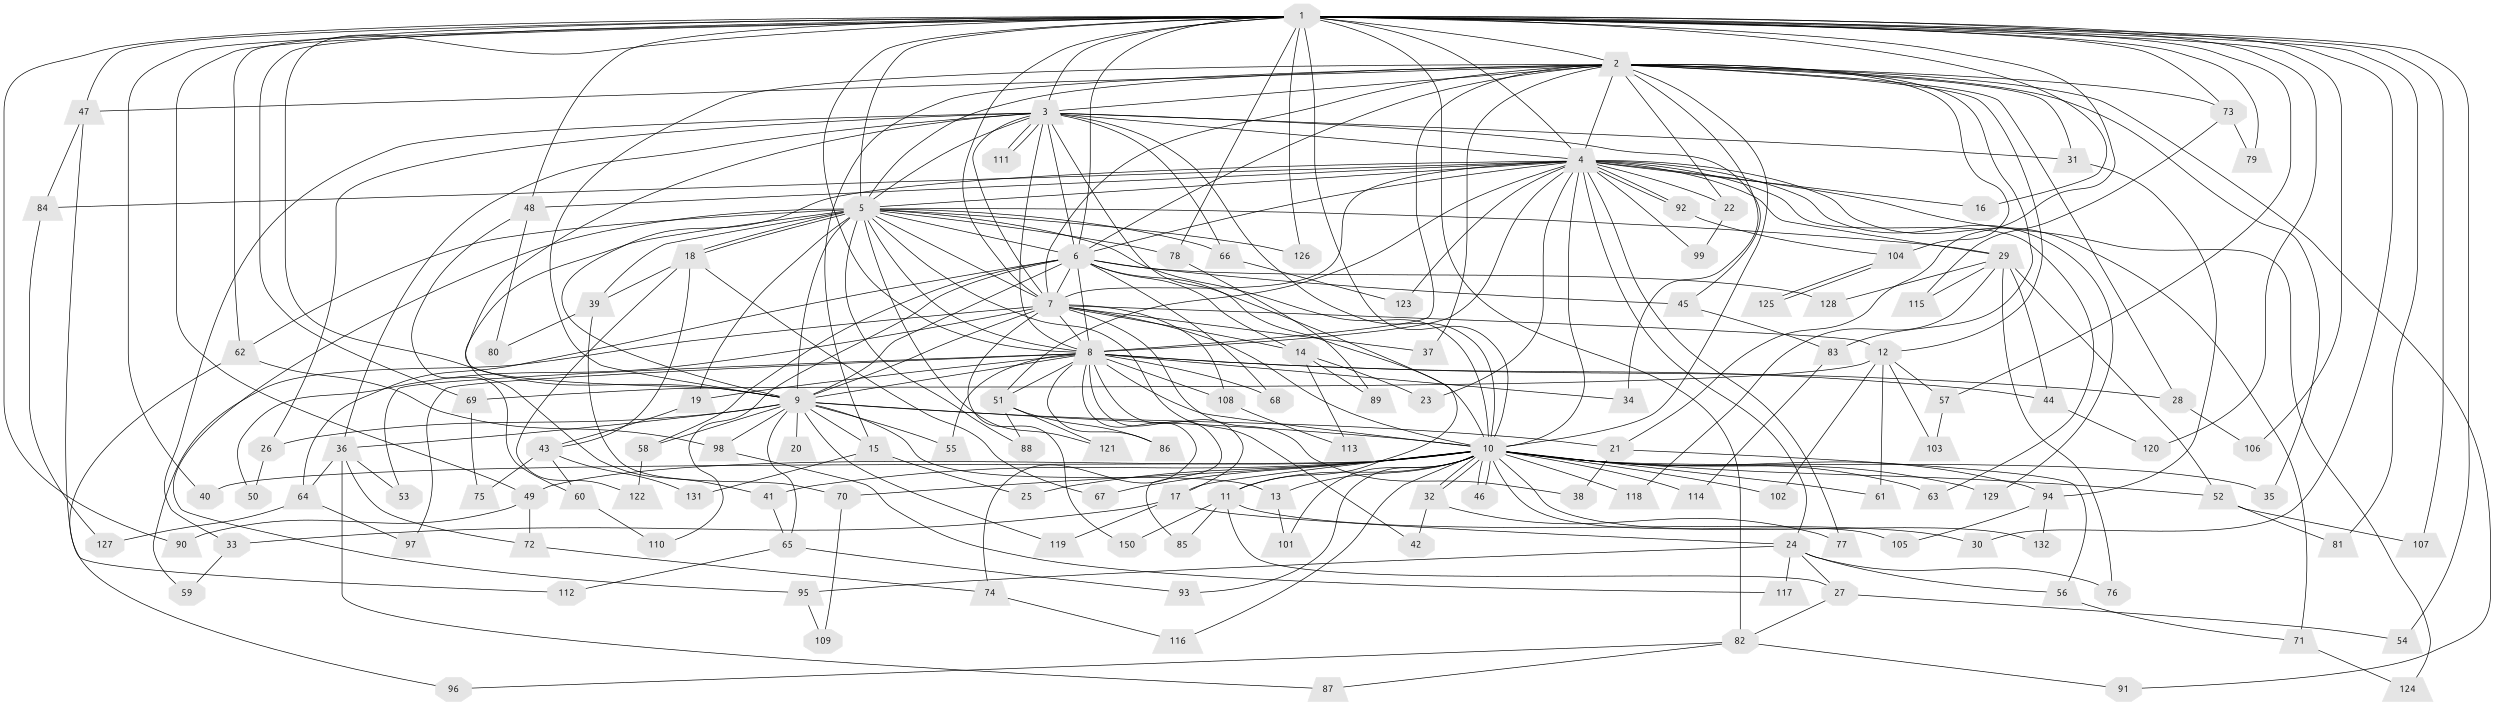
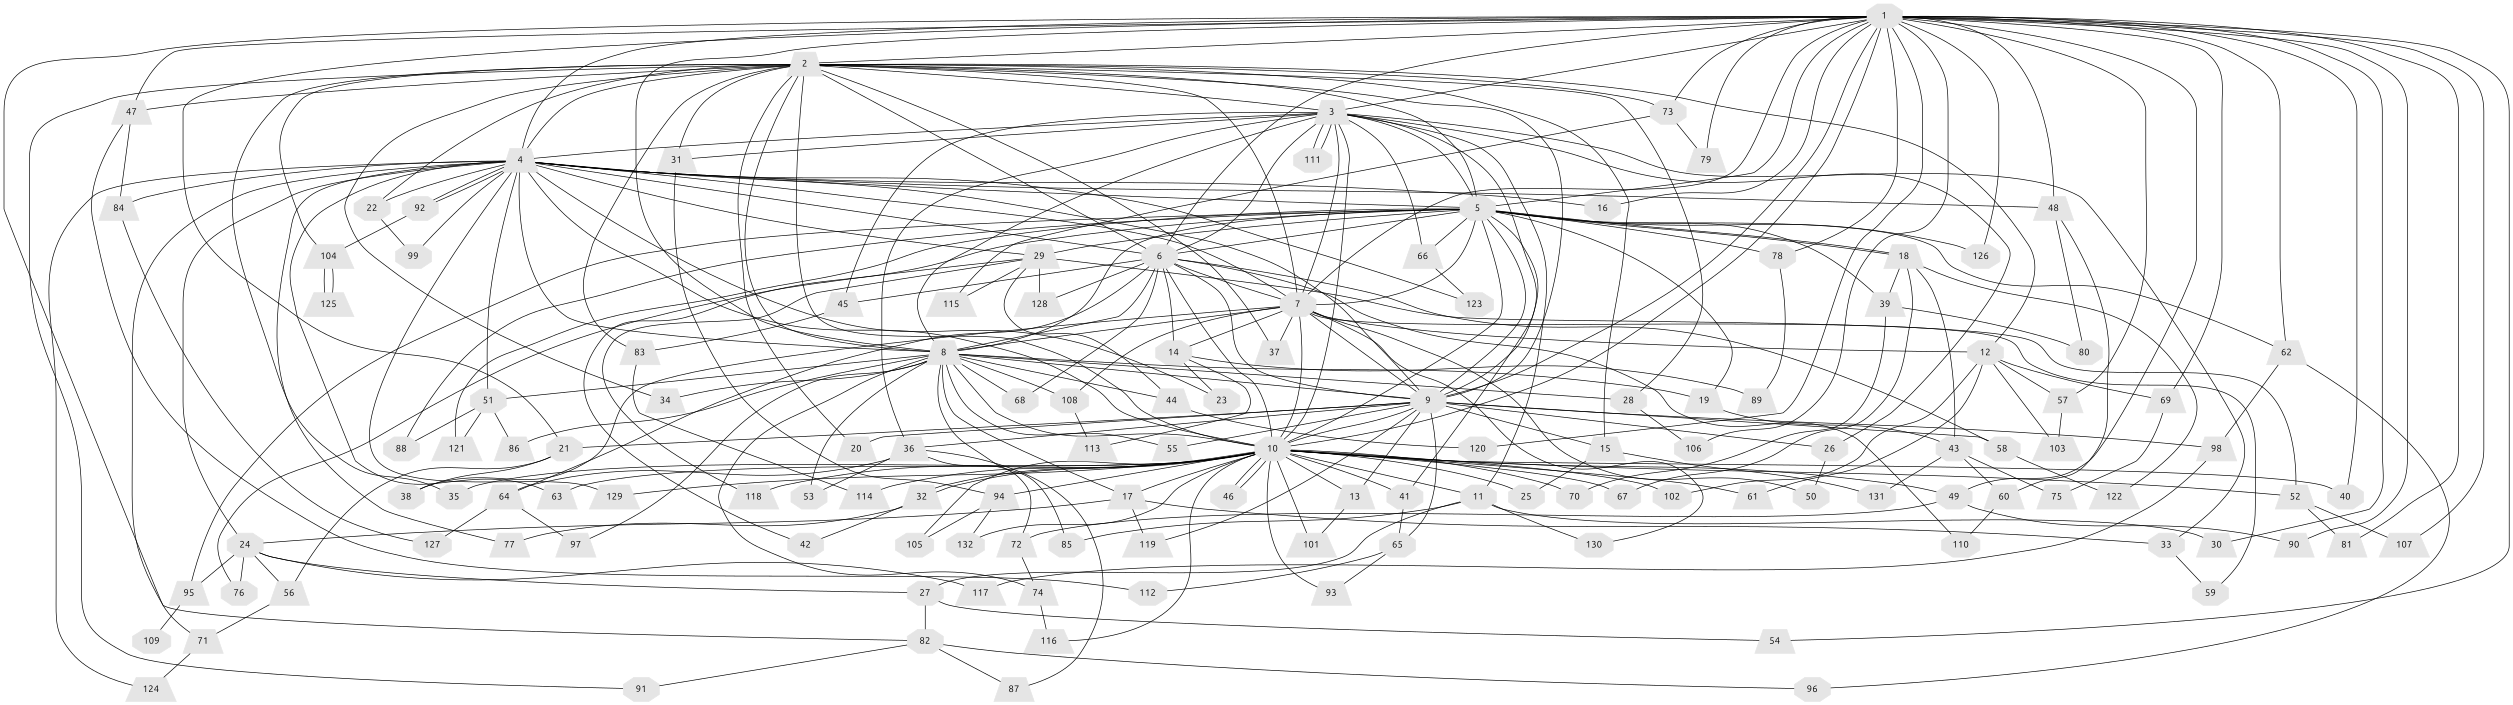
edge "2" -- "20": added
node "150": label "150" -> "130"
edge "70" -- "109": removed
